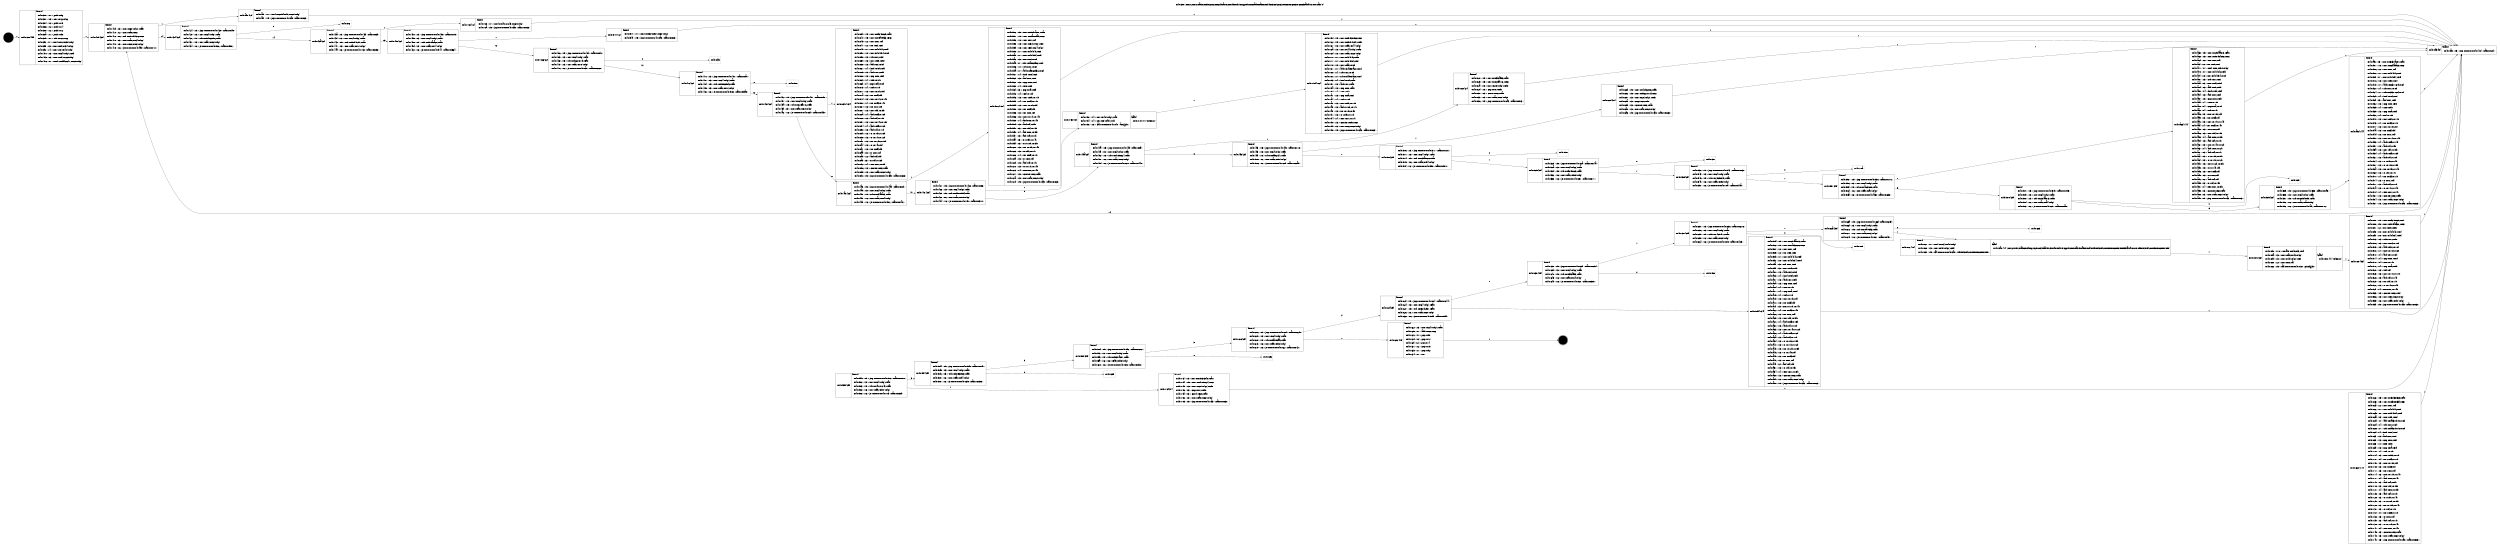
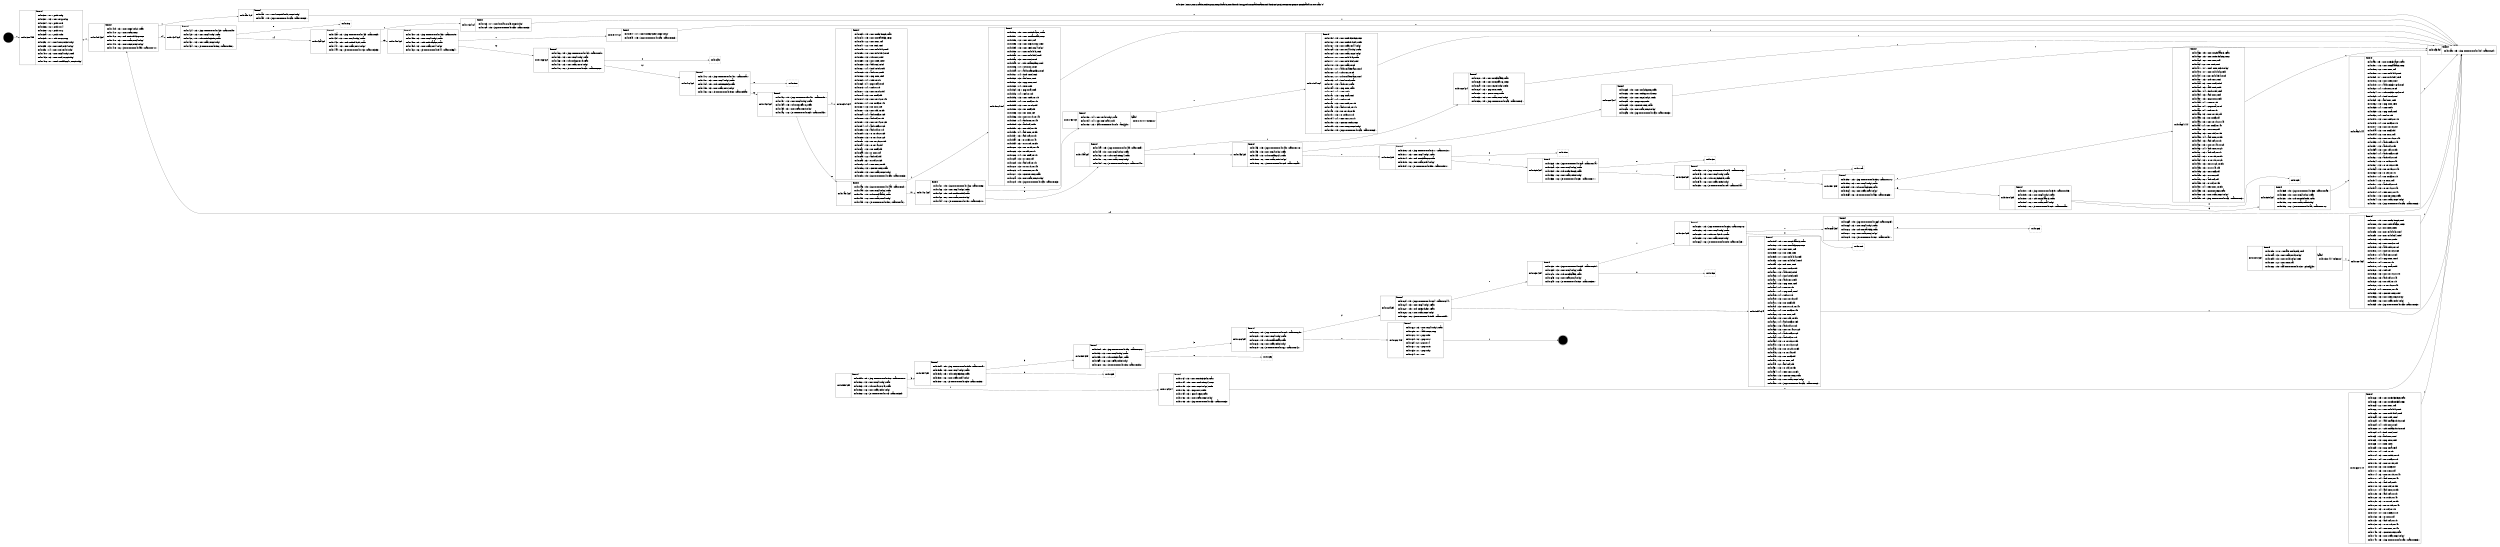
edge "0x4013e0 [45]" -> "0x40140d [23]": reversed
node "0x4018c1 [15]": removed
